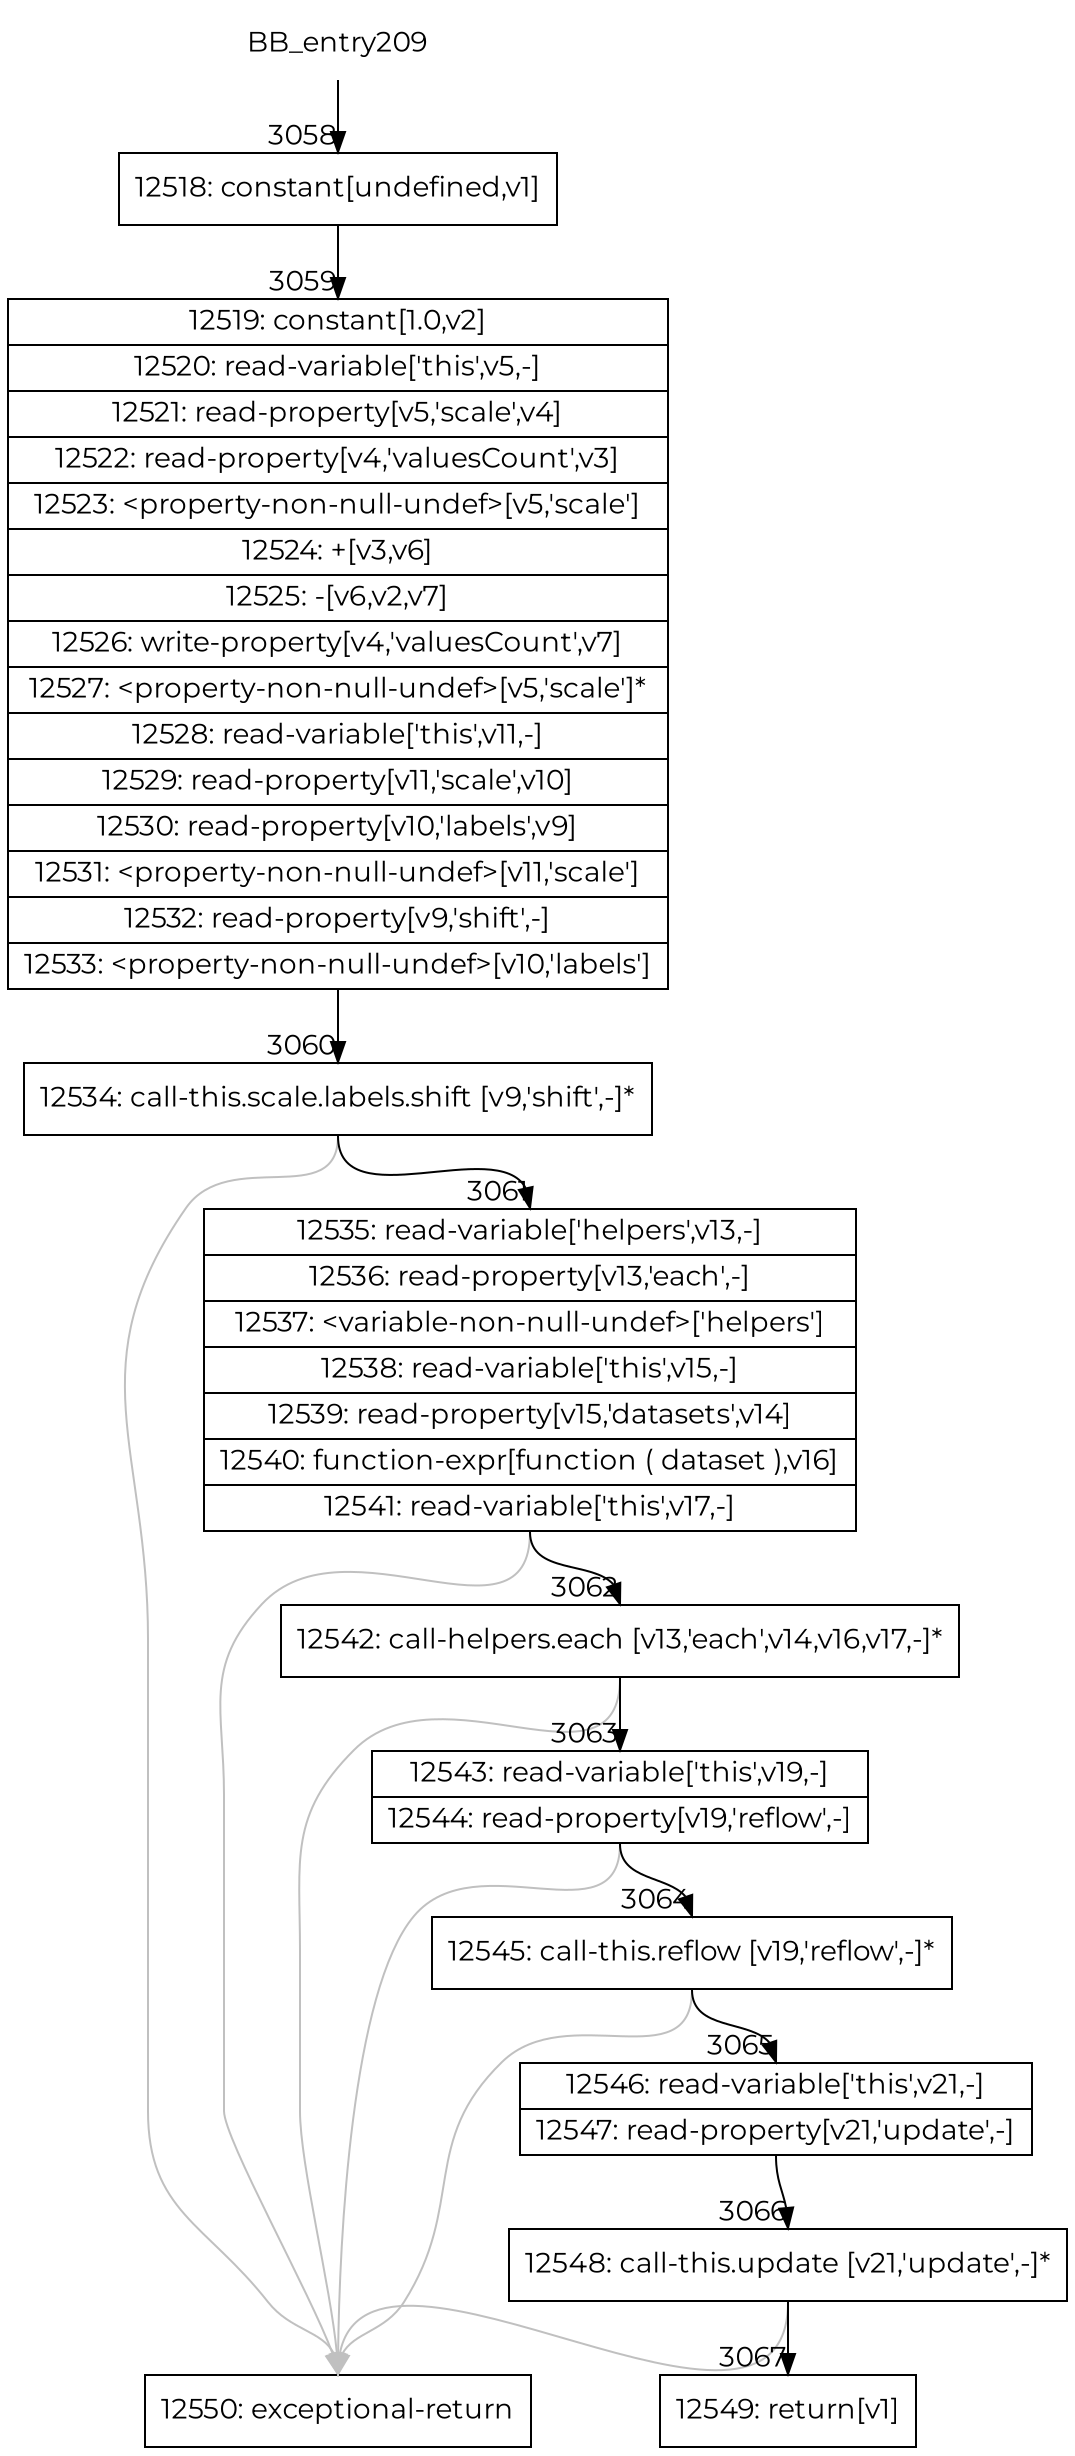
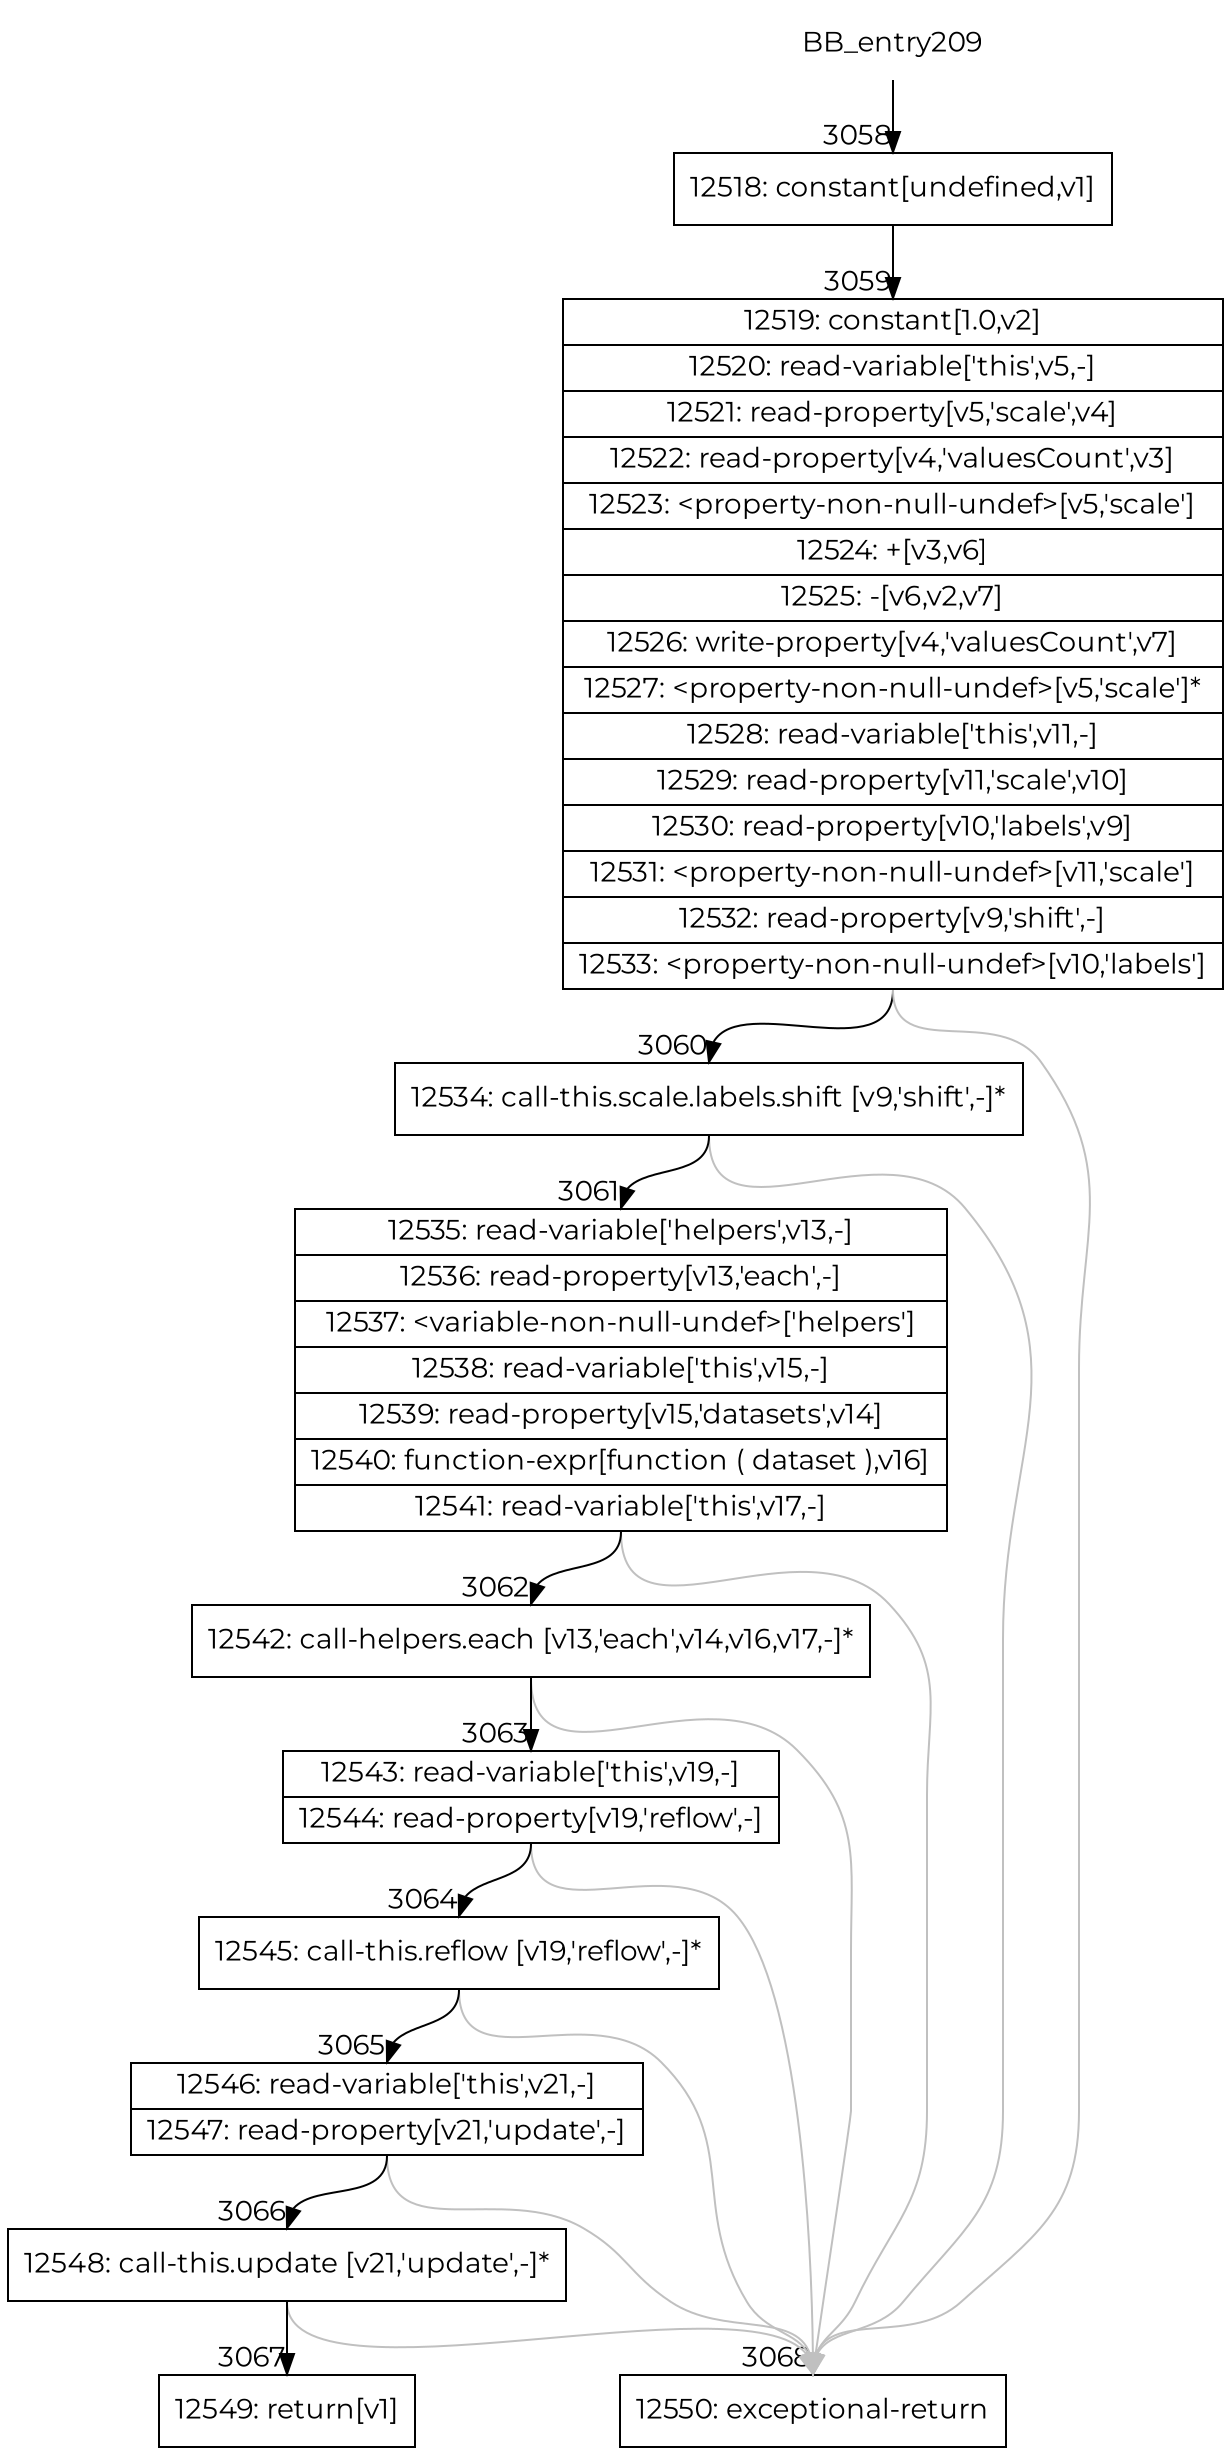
edge "12519: constant[1.0,v2]" -> "12550: exceptional-return": added
edge "12546: read-variable['this',v21,-]" -> "12550: exceptional-return": added
